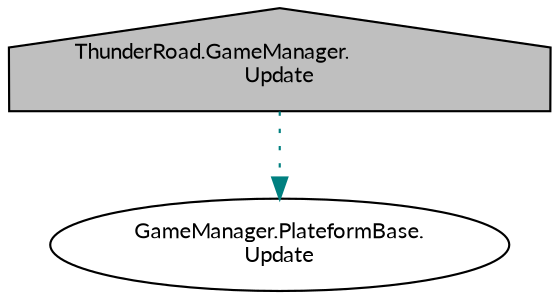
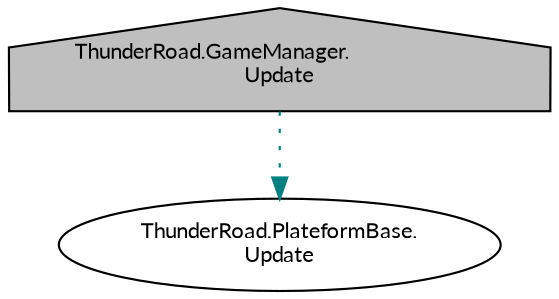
node "GameManager.PlateformBase. Update": label "GameManager.PlateformBase. Update" -> "ThunderRoad.PlateformBase. Update"
